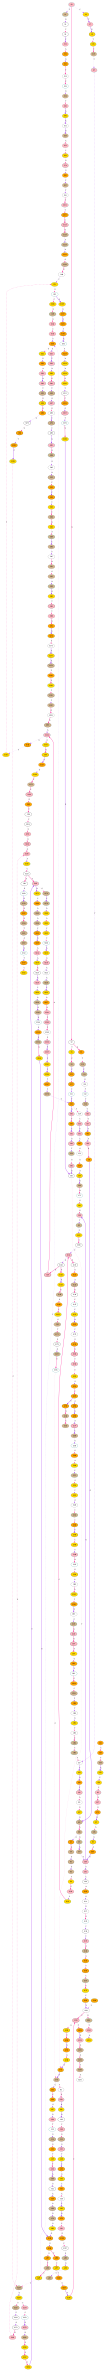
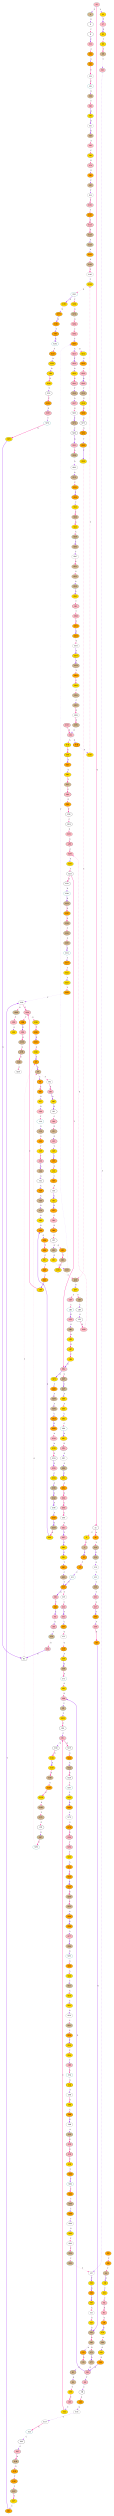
node "S327": added
edge "S120" -> "S127": removed, label "A"
edge "S225" -> "S260": now "S252" -> "S260"
node "S45": fillcolor lightpink -> gold
